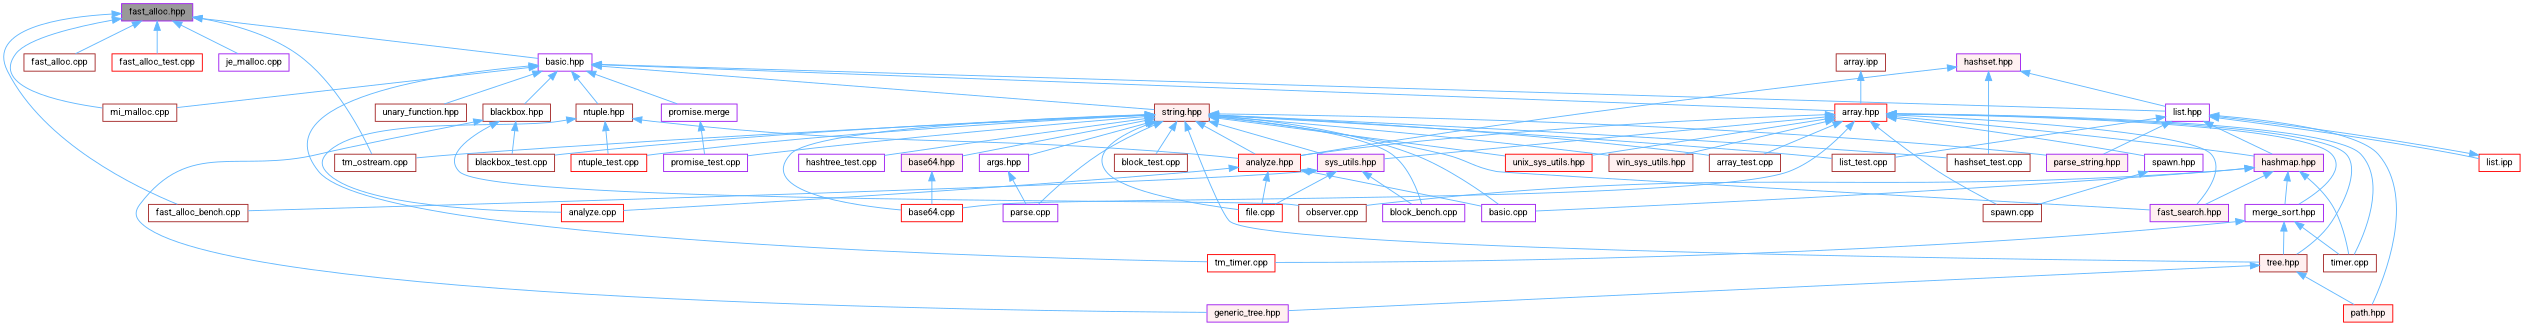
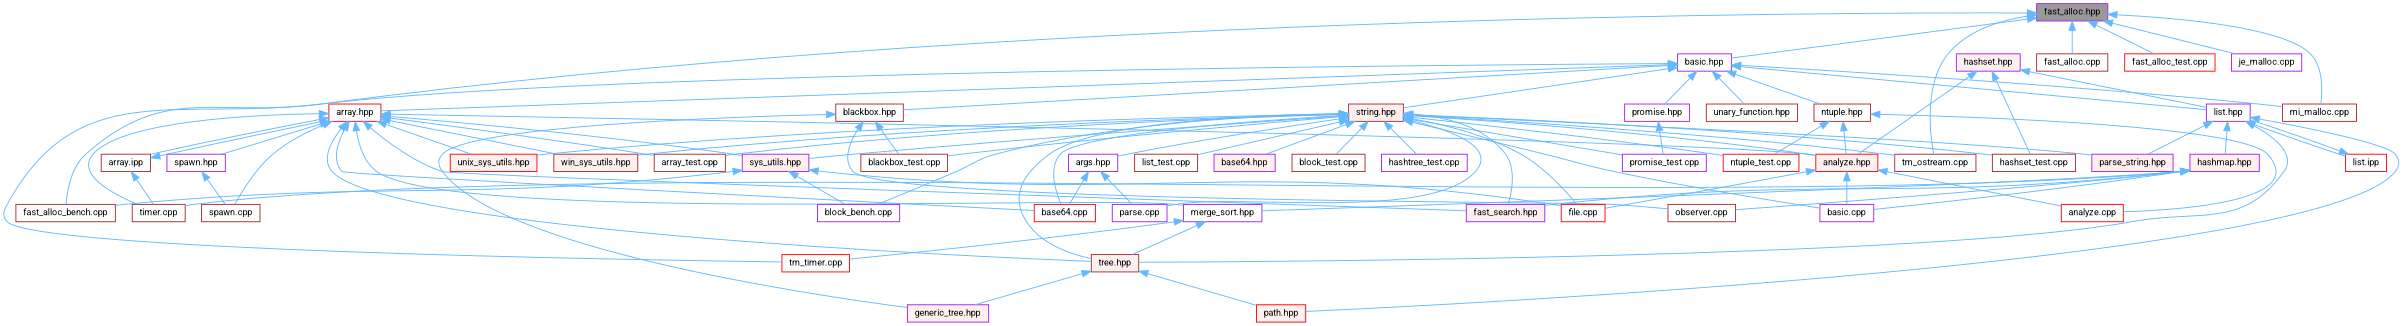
node "promise.merge": label "promise.merge" -> "promise.hpp"
edge "hashmap.hpp" -> "array.hpp": now "array.ipp" -> "array.hpp"
edge "list_test.cpp" -> "list.hpp": now "tree.hpp" -> "list.hpp"
edge "base64.cpp" -> "base64.hpp": now "base64.cpp" -> "args.hpp"
edge "timer.cpp" -> "merge_sort.hpp": now "timer.cpp" -> "array.ipp"
